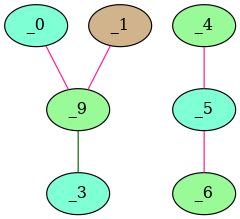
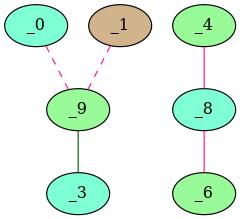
edge "_0" -- "_9": style solid -> dashed
edge "_1" -- "_9": style solid -> dashed
node "_5": label "_5" -> "_8"
